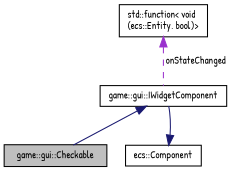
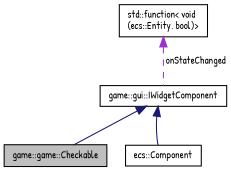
edge "game::gui::IWidgetComponent" -> "ecs::Component": reversed
node "game::gui::Checkable": label "game::gui::Checkable" -> "game::game::Checkable"
